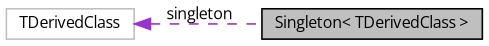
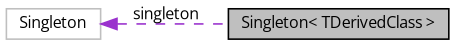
node "TDerivedClass": label "TDerivedClass" -> "Singleton"
